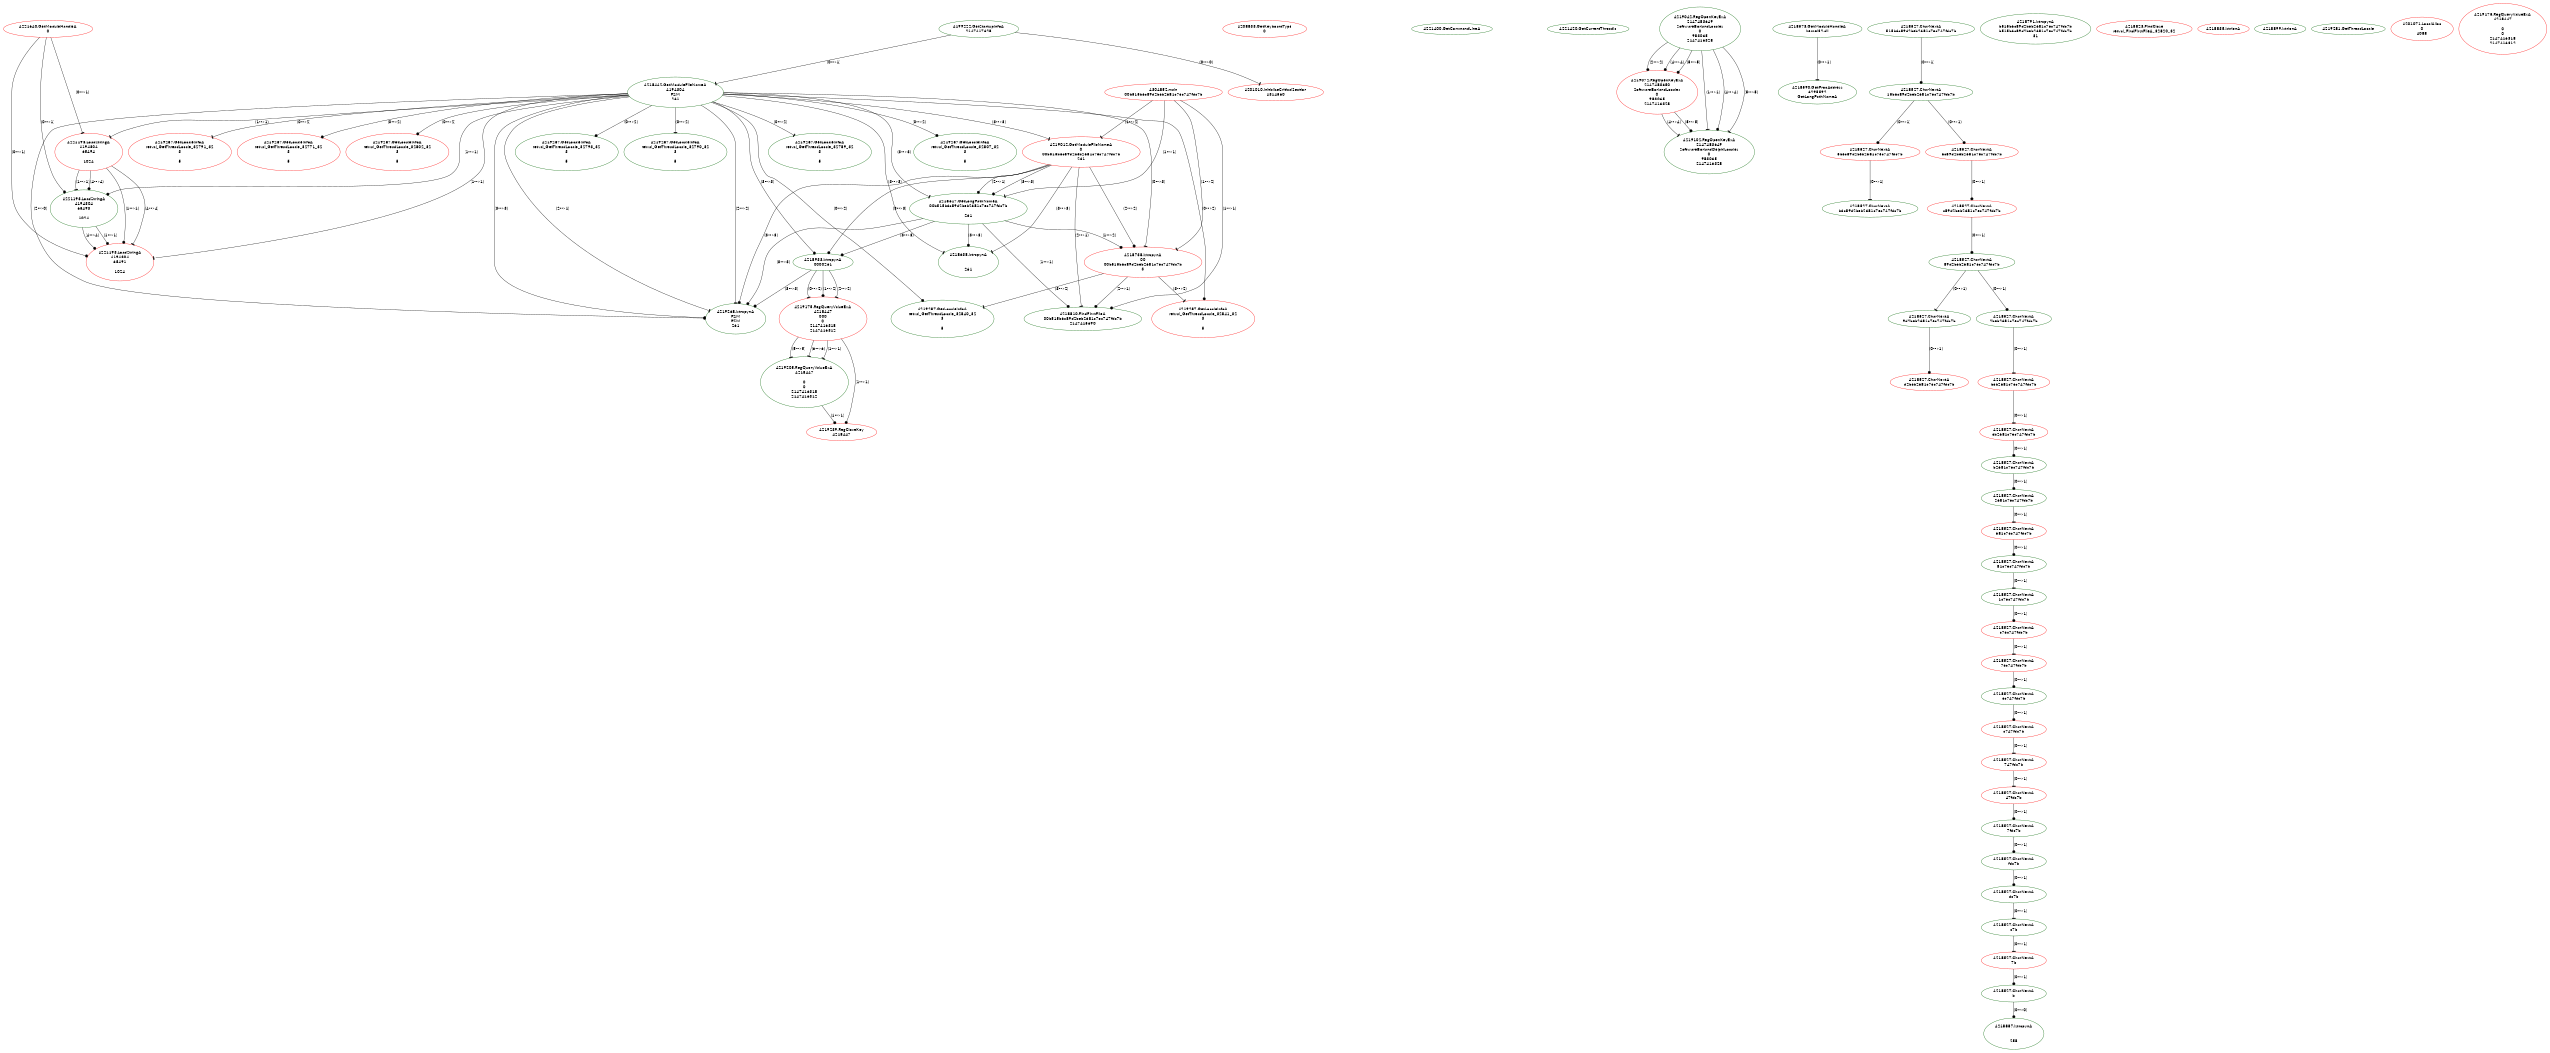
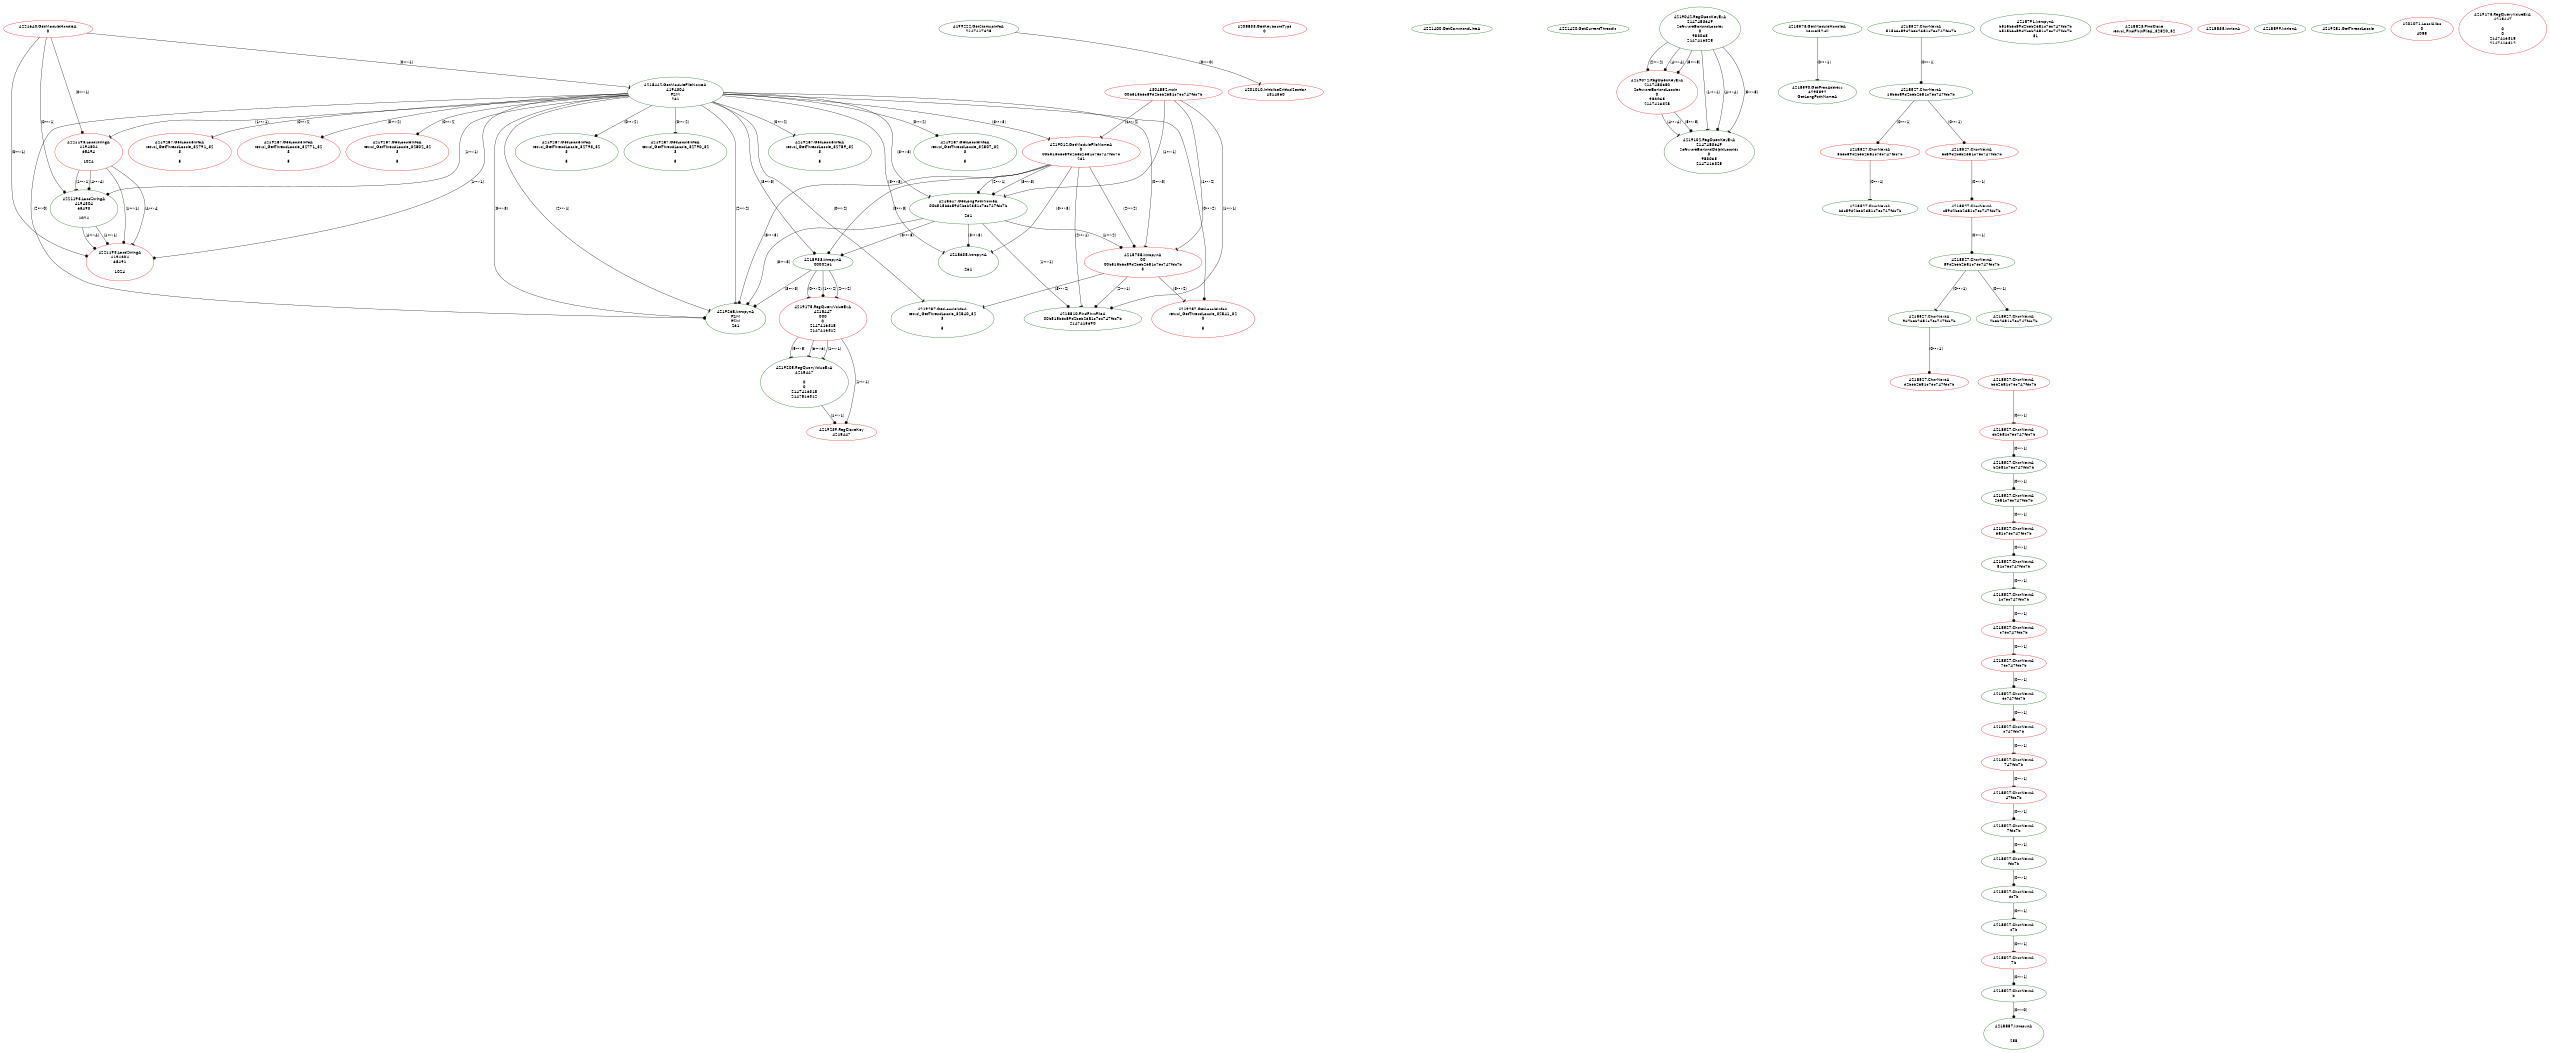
edge "4199222.GetStartupInfoA 2147417628" -> "4218442.GetModuleFileNameA 4194304 PZM 261": now "4221640.GetModuleHandleA 0" -> "4218442.GetModuleFileNameA 4194304 PZM 261"
edge "4221640.GetModuleHandleA 0" -> "4221193.LoadStringA 4194304 65494 1024": arrowhead tee -> dot
edge "4218442.GetModuleFileNameA 4194304 PZM 261" -> "4219287.GetLocaleInfoA retval_GetThreadLocale_32840_32 3 5": arrowhead dot -> tee
edge "4218442.GetModuleFileNameA 4194304 PZM 261" -> "4221193.LoadStringA 4194304 65491 1024": arrowhead tee -> dot
edge "4218527.CharNextA 2beb2681c7ec747fdc7b" -> "4218527.CharNextA beb2681c7ec747fdc7b": removed, label "(0-->1)"
node "4219205.RegQueryValueExA 4218447 0 0 2147416318 2147416312": label "4219205.RegQueryValueExA 4218447 0 0 2147416318 2147416312" -> "4219205.RegQueryValueExA 4218447 0 0 2147416318 2147816312"
